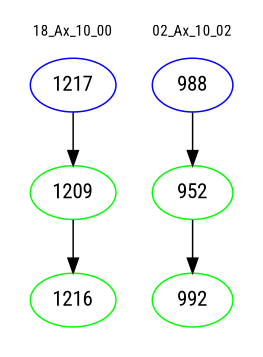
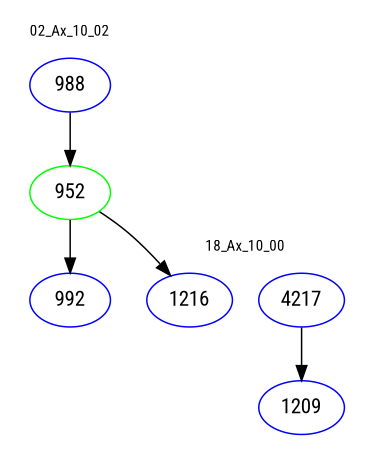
node "1217": label "1217" -> "4217"
node "1209": color green -> blue
edge "1209" -> "1216": now "952" -> "1216"
node "1216": color green -> blue
node "992": color green -> blue
